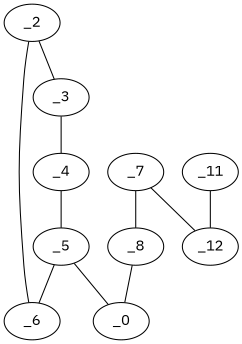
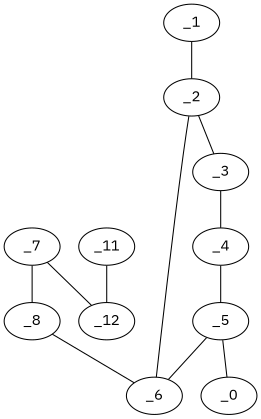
node "_1": added
edge "_8" -- "_0": now "_8" -- "_6"
